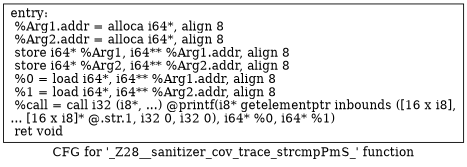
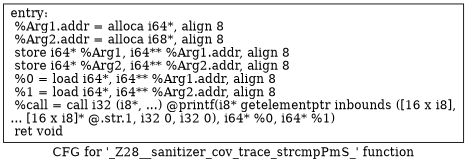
node "entry:": text "%Arg2.addr = alloca i64*, align 8" -> "%Arg2.addr = alloca i68*, align 8"
